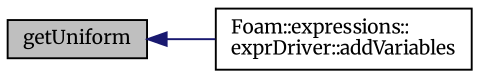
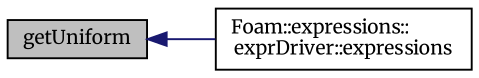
node "Foam::expressions:: exprDriver::addVariables": label "Foam::expressions:: exprDriver::addVariables" -> "Foam::expressions:: exprDriver::expressions"
